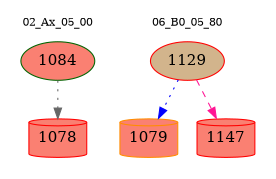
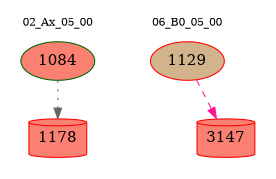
cluster "06_B0_05_80": label "06_B0_05_80" -> "06_B0_05_00"
node "1078": label "1078" -> "1178"
node "1079": removed
node "1147": label "1147" -> "3147"
